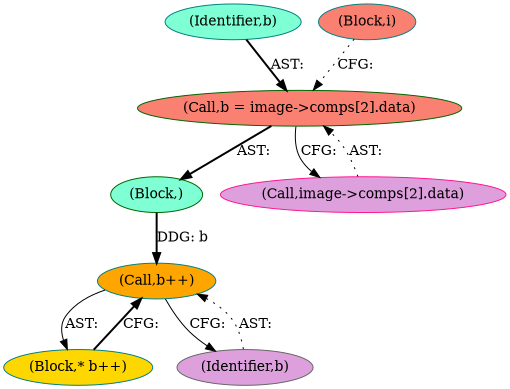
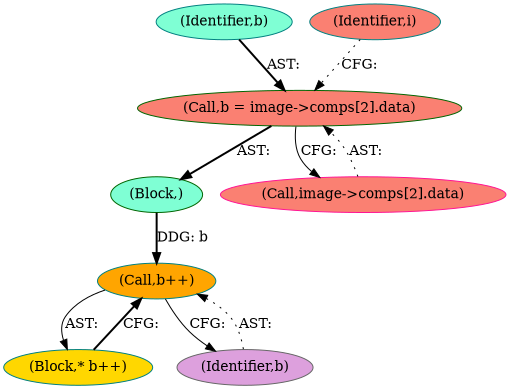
node "(Block,i)": label "(Block,i)" -> "(Identifier,i)"
node "(Call,image->comps[2].data)": fillcolor plum -> salmon
